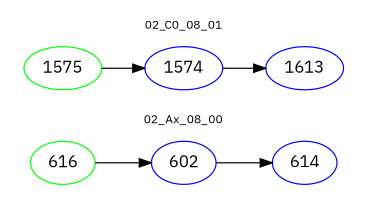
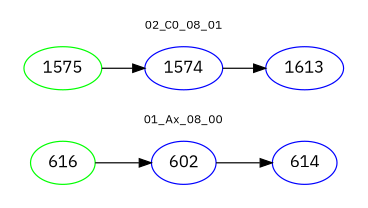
cluster "02_Ax_08_00": label "02_Ax_08_00" -> "01_Ax_08_00"
